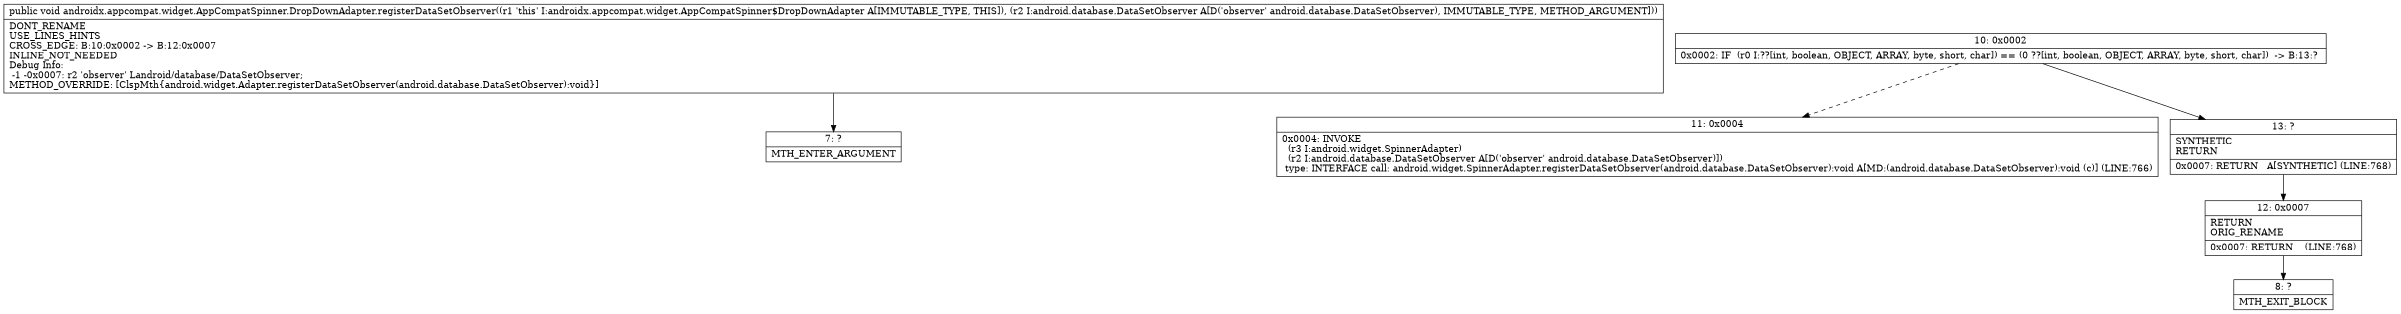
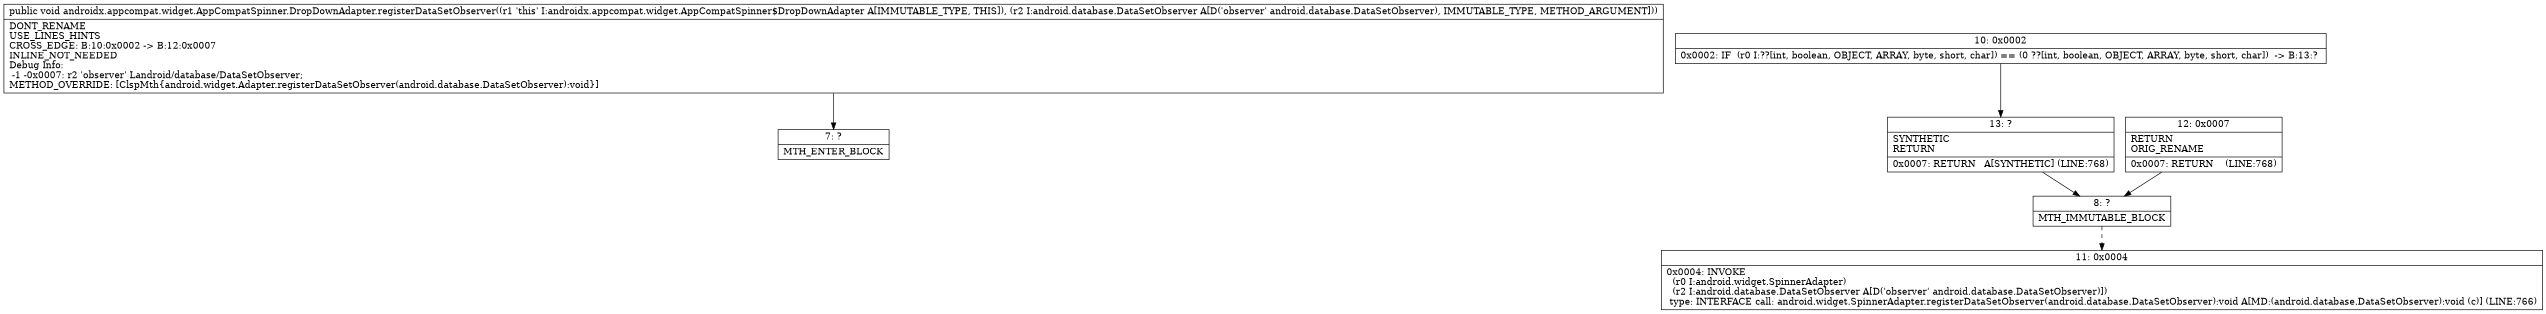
edge "10: 0x0002" -> "11: 0x0004": now "8: ?" -> "11: 0x0004"
node "11: 0x0004": text "(r3 I:android.widget.SpinnerAdapter)" -> "(r0 I:android.widget.SpinnerAdapter)"
node "7: ?": text "MTH_ENTER_ARGUMENT" -> "MTH_ENTER_BLOCK"
edge "13: ?" -> "12: 0x0007": now "13: ?" -> "8: ?"
node "8: ?": text "MTH_EXIT_BLOCK" -> "MTH_IMMUTABLE_BLOCK"
